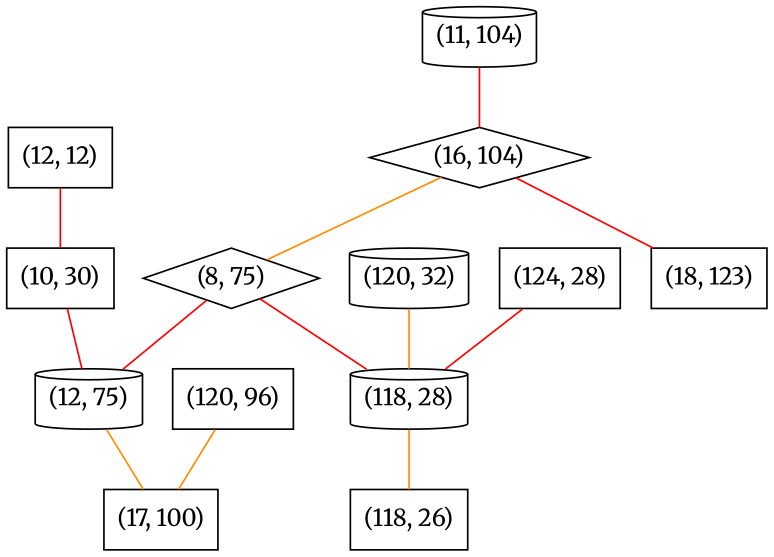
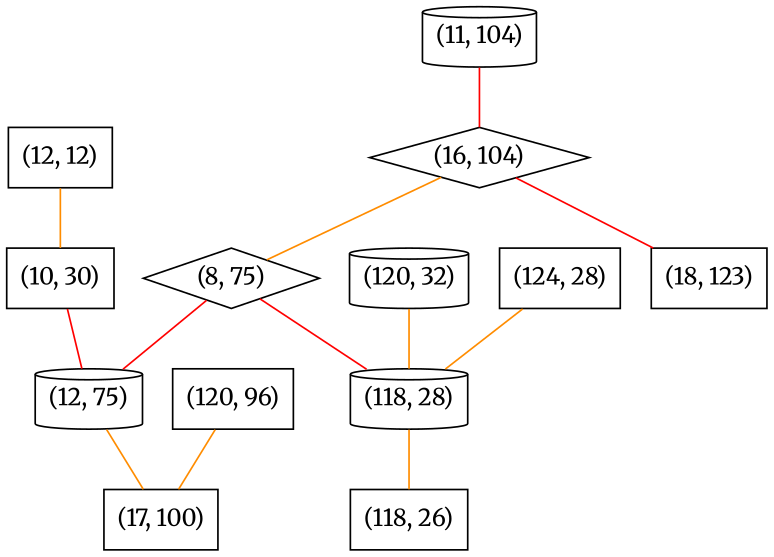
edge "(12, 12)" -- "(10, 30)": color red -> darkorange
edge "(124, 28)" -- "(118, 28)": color red -> darkorange
